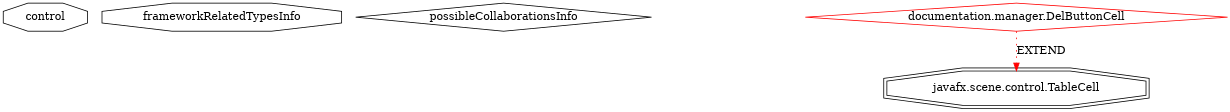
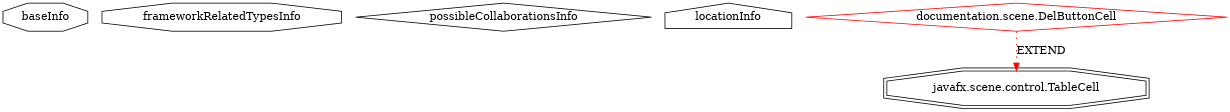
node "control": label "control" -> "baseInfo"
node "locationInfo": added
node "documentation.manager.DelButtonCell": label "documentation.manager.DelButtonCell" -> "documentation.scene.DelButtonCell"
